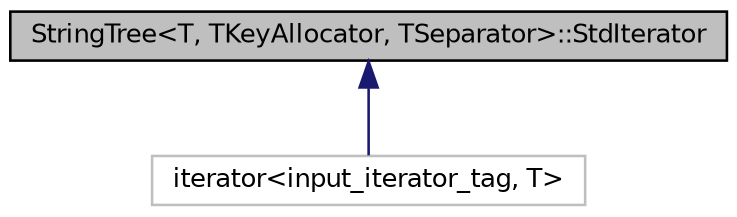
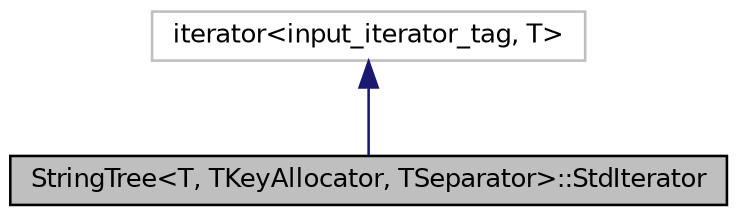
edge "iterator<input_iterator_tag, T>" -> "StringTree<T, TKeyAllocator, TSeparator>::StdIterator": reversed
